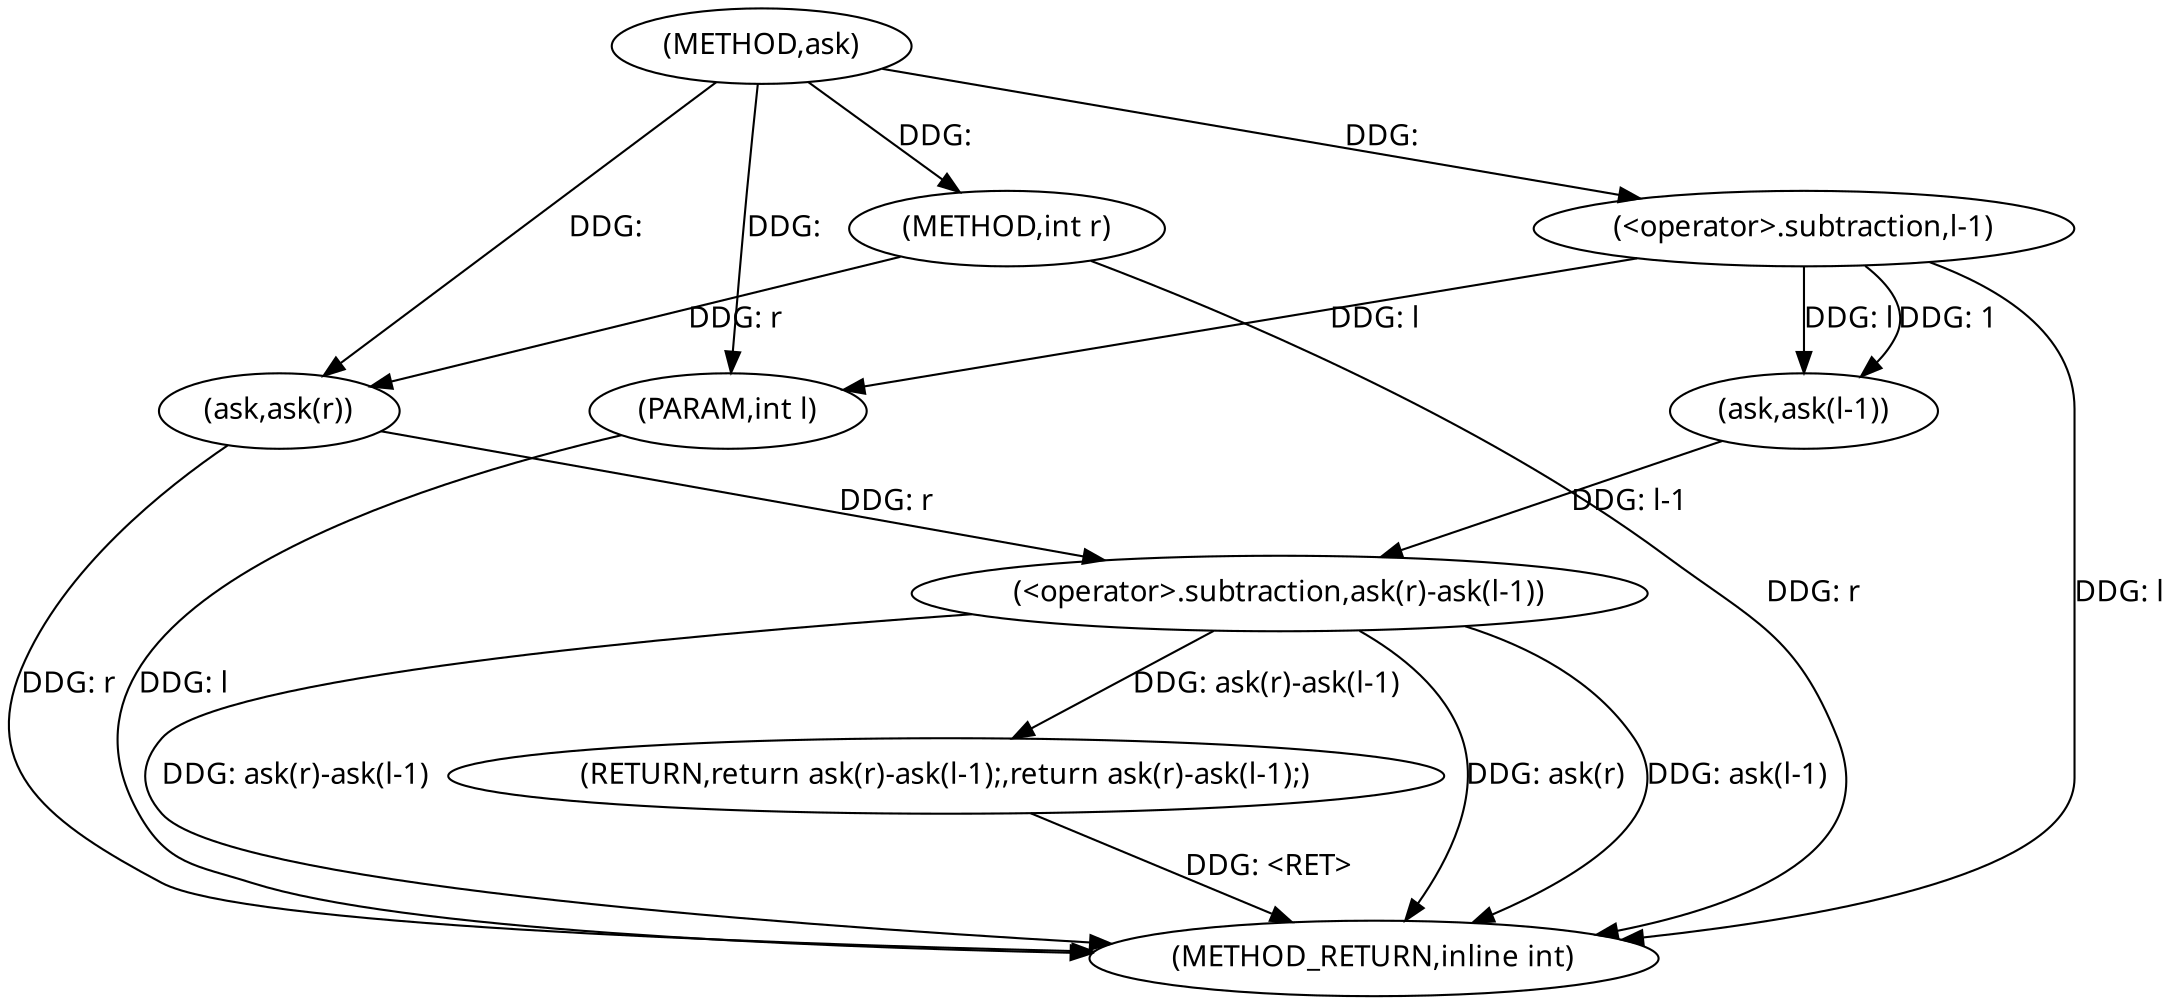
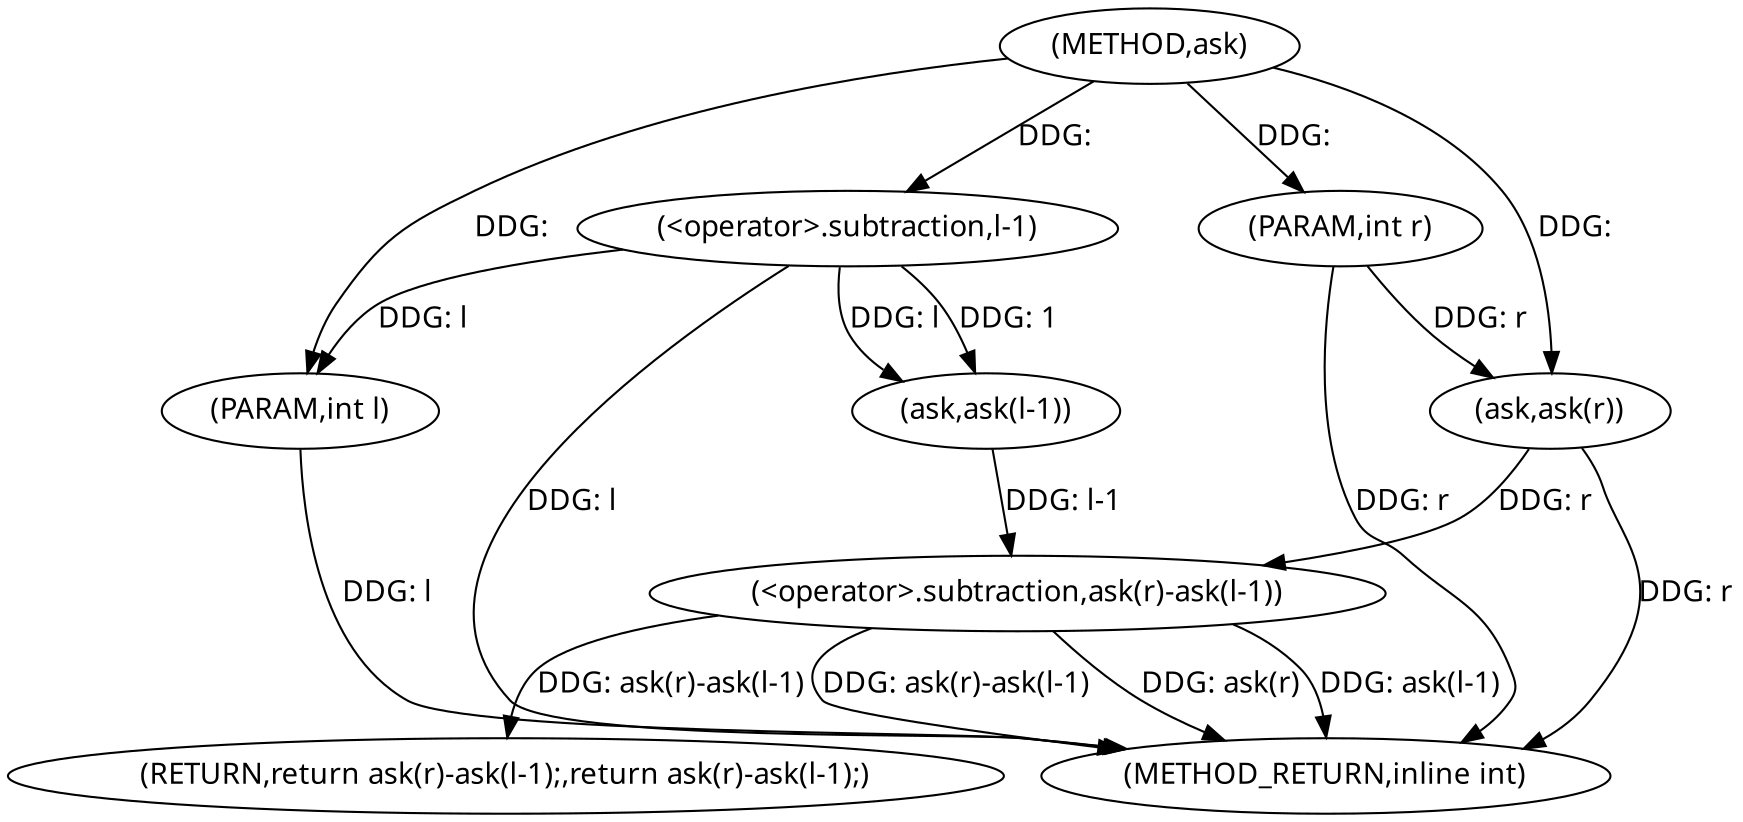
node "(METHOD,int r)": label "(METHOD,int r)" -> "(PARAM,int r)"
edge "(RETURN,return ask(r)-ask(l-1);,return ask(r)-ask(l-1);)" -> "(METHOD_RETURN,inline int)": removed, label "DDG: <RET>"
